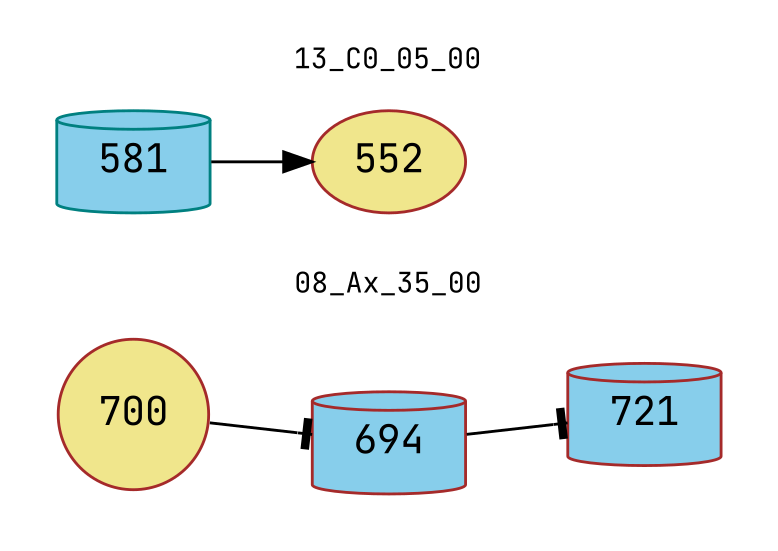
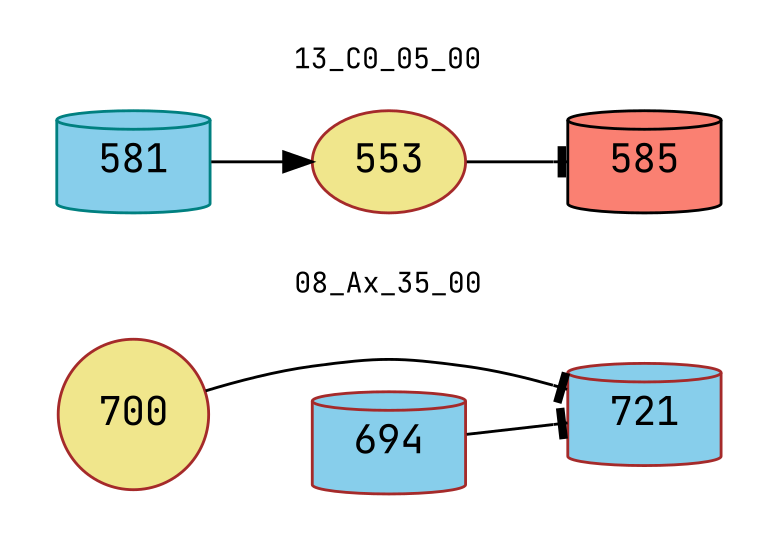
node "552": label "552" -> "553"
node "585": added
edge "700" -> "694": now "700" -> "721"
